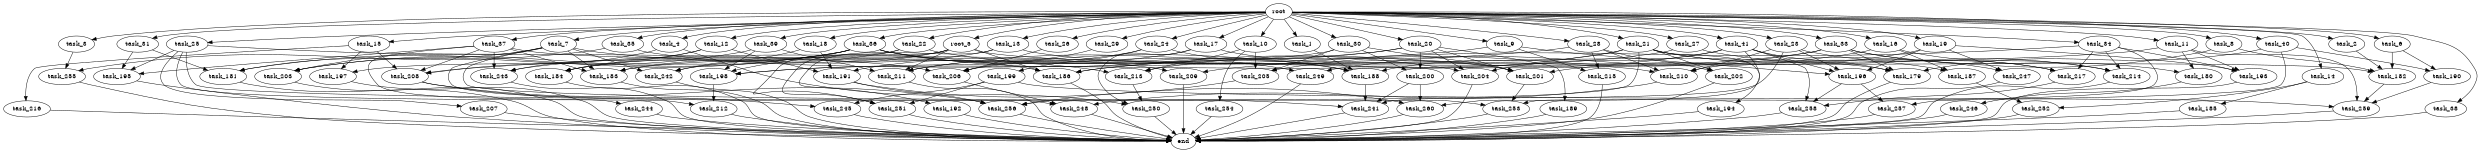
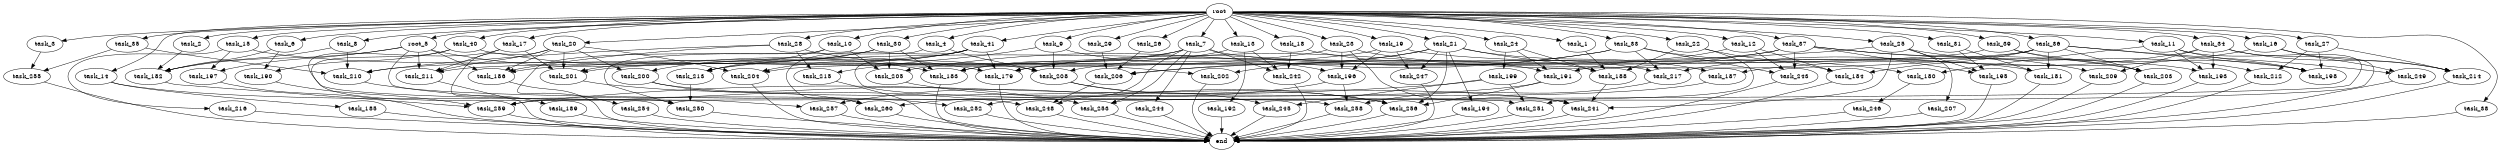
edge "task_41" -> "task_196": removed
edge "task_198" -> "task_212": now "task_27" -> "task_212"
